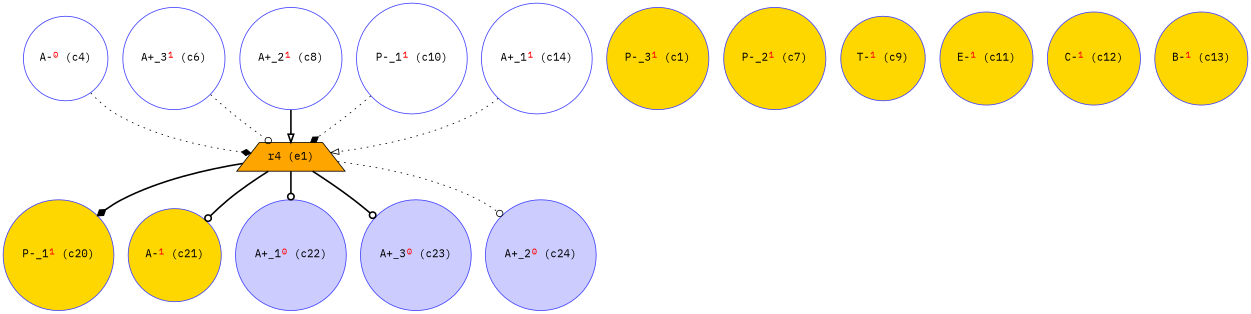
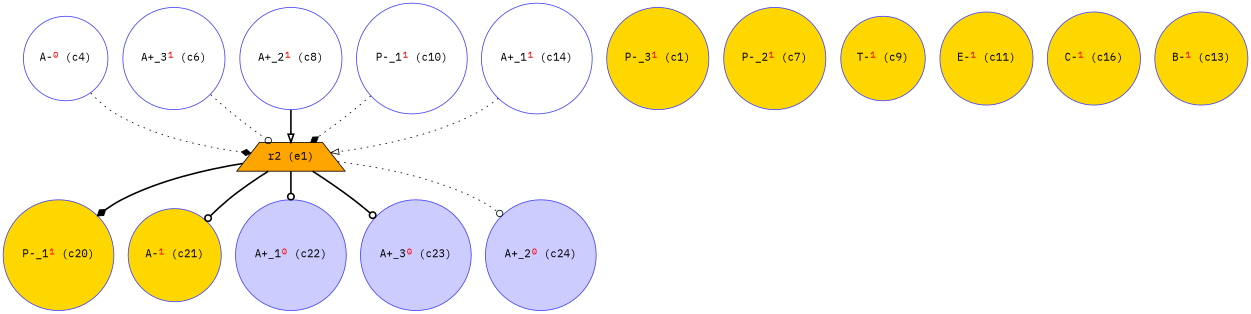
node "C-": text "(c12)" -> "(c16)"
node "r4 (e1)": label "r4 (e1)" -> "r2 (e1)"
